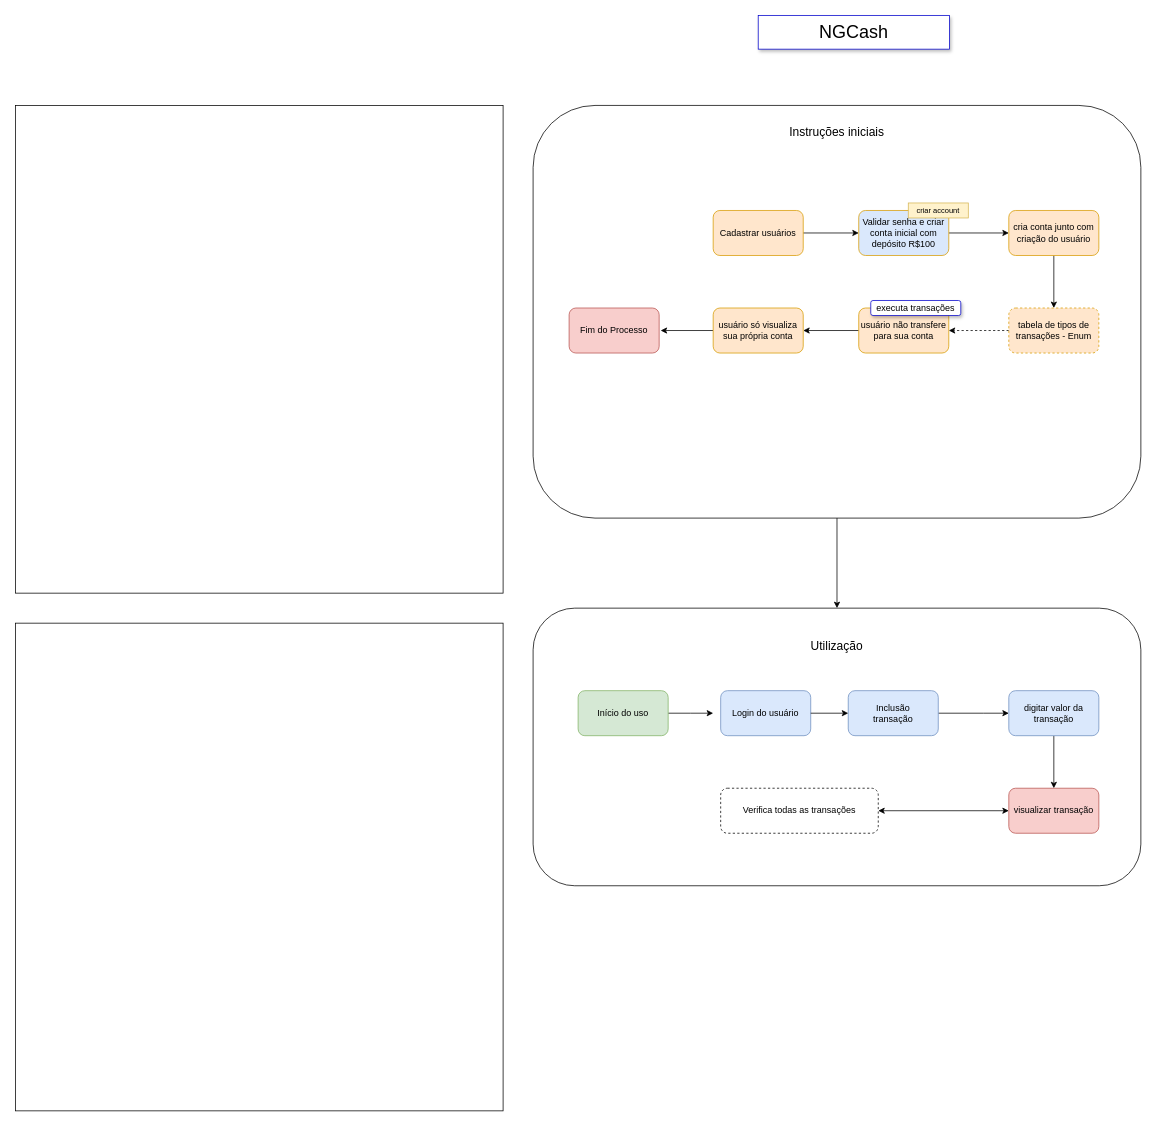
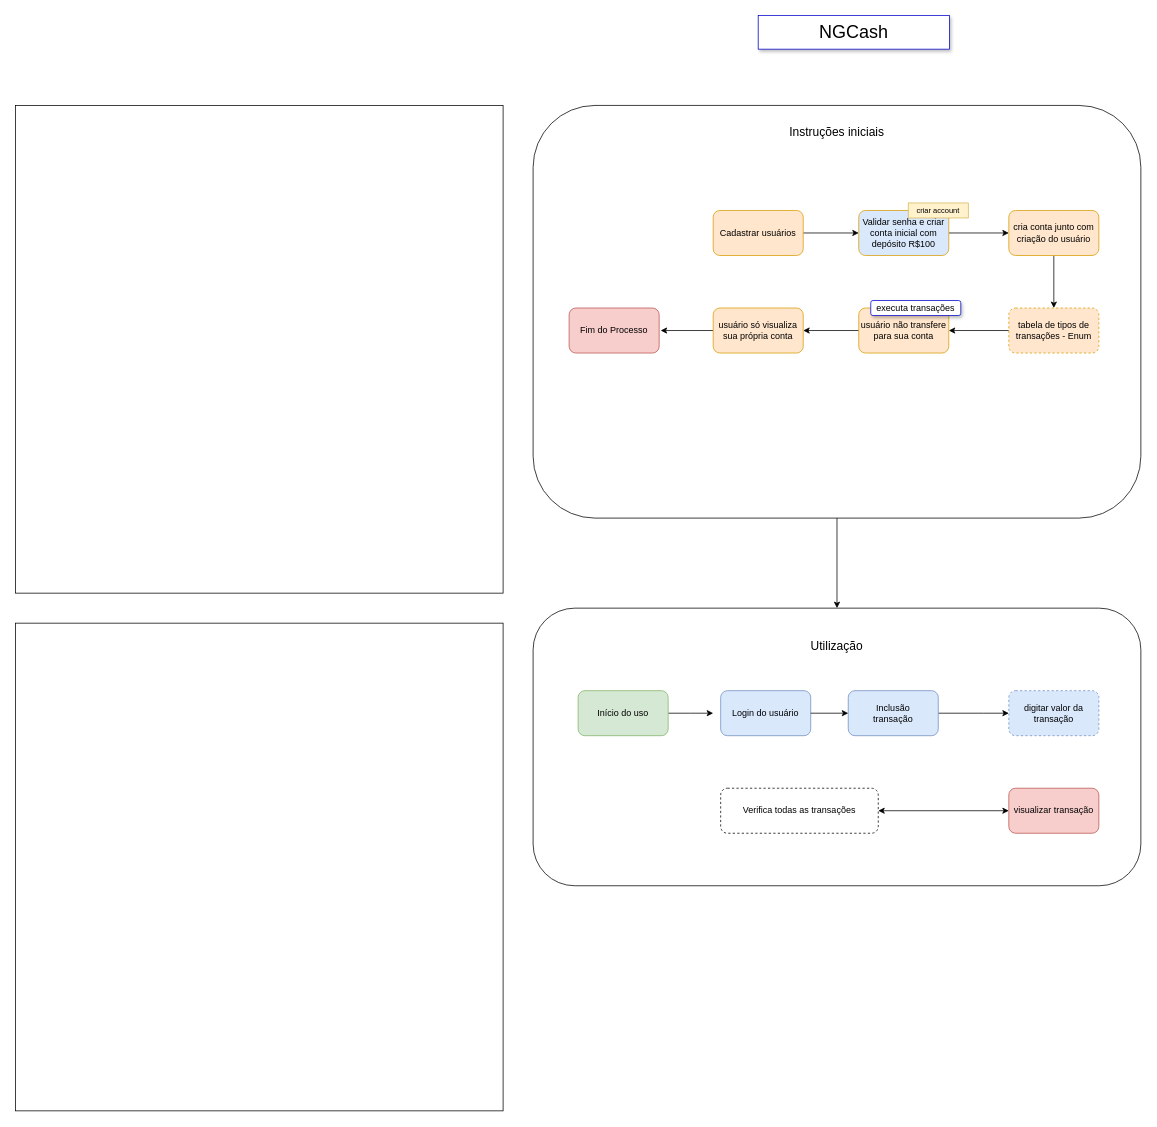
edge "tabela de tipos de transações - Enum" -> "usuário não transfere para sua conta": style dashed -> solid
node "digitar valor da transação": style solid -> dashed
edge "digitar valor da transação" -> "visualizar transação": removed
